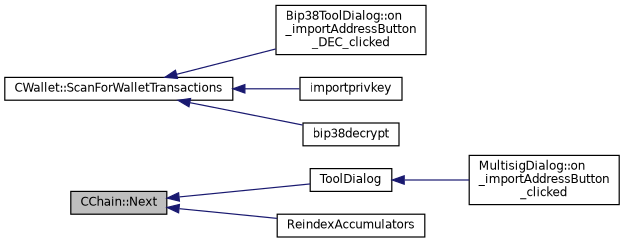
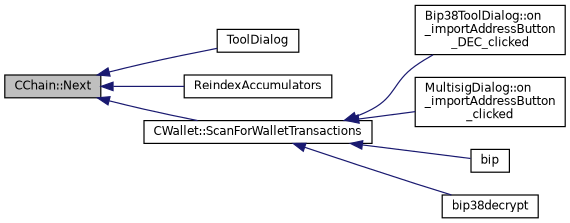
node "importprivkey": label "importprivkey" -> "bip"
edge "CWallet::ScanForWalletTransactions" -> "CChain::Next": added
edge "MultisigDialog::on _importAddressButton _clicked" -> "ToolDialog": now "MultisigDialog::on _importAddressButton _clicked" -> "CWallet::ScanForWalletTransactions"
